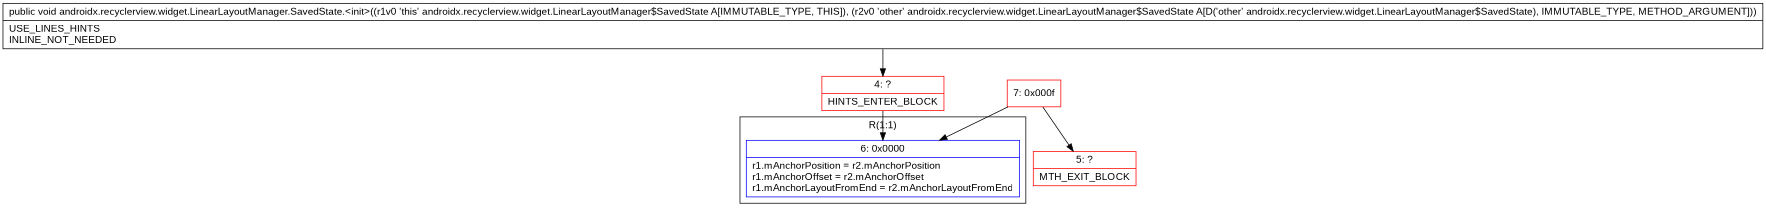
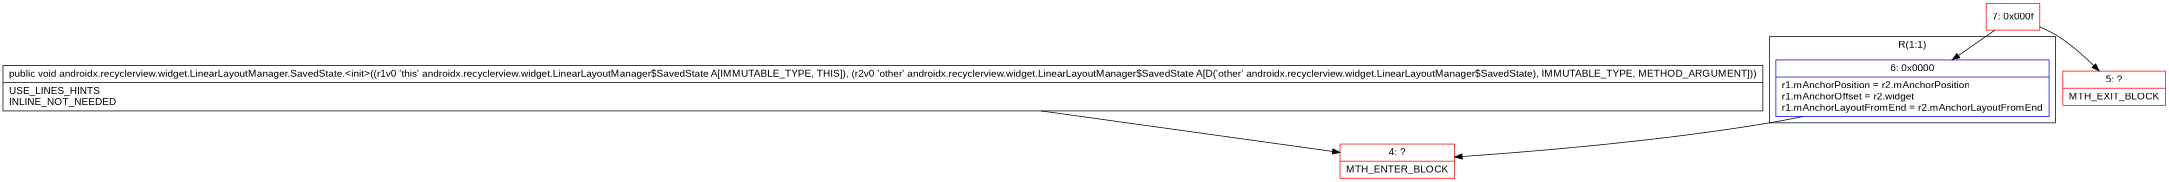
node "4: ?": text "HINTS_ENTER_BLOCK" -> "MTH_ENTER_BLOCK"
edge "4: ?" -> "6: 0x0000": reversed
node "6: 0x0000": text "r1.mAnchorOffset = r2.mAnchorOffset" -> "r1.mAnchorOffset = r2.widget"
